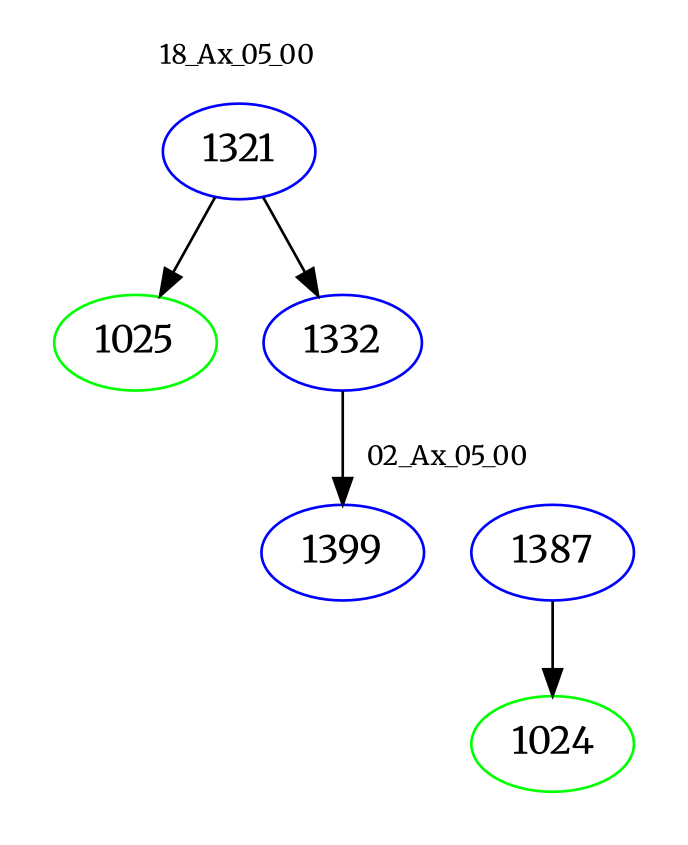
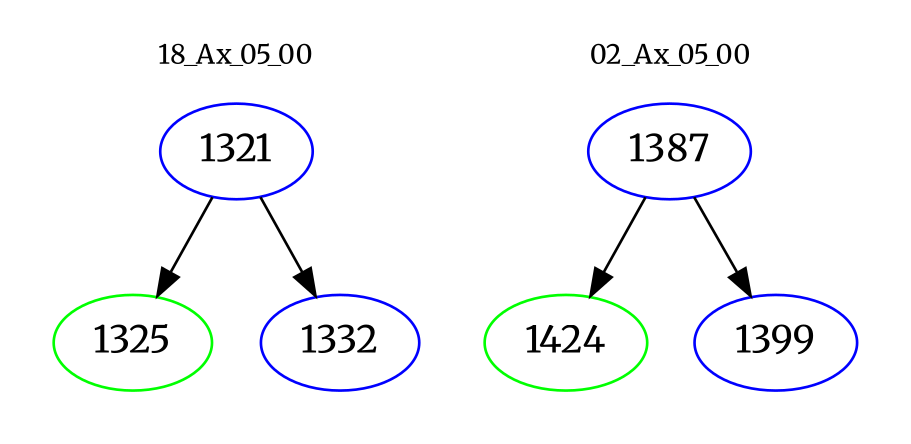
node "1025": label "1025" -> "1325"
edge "1332" -> "1399": now "1387" -> "1399"
node "1024": label "1024" -> "1424"
